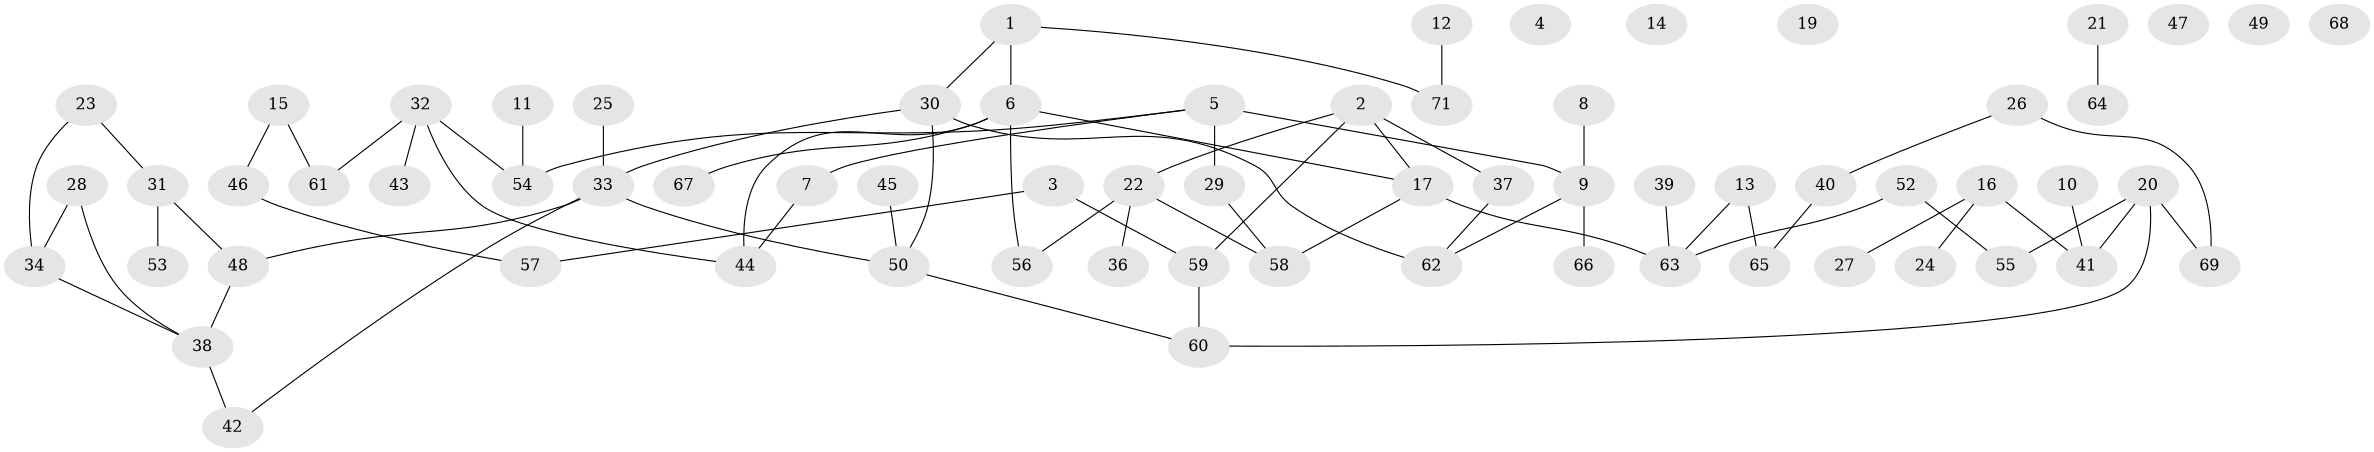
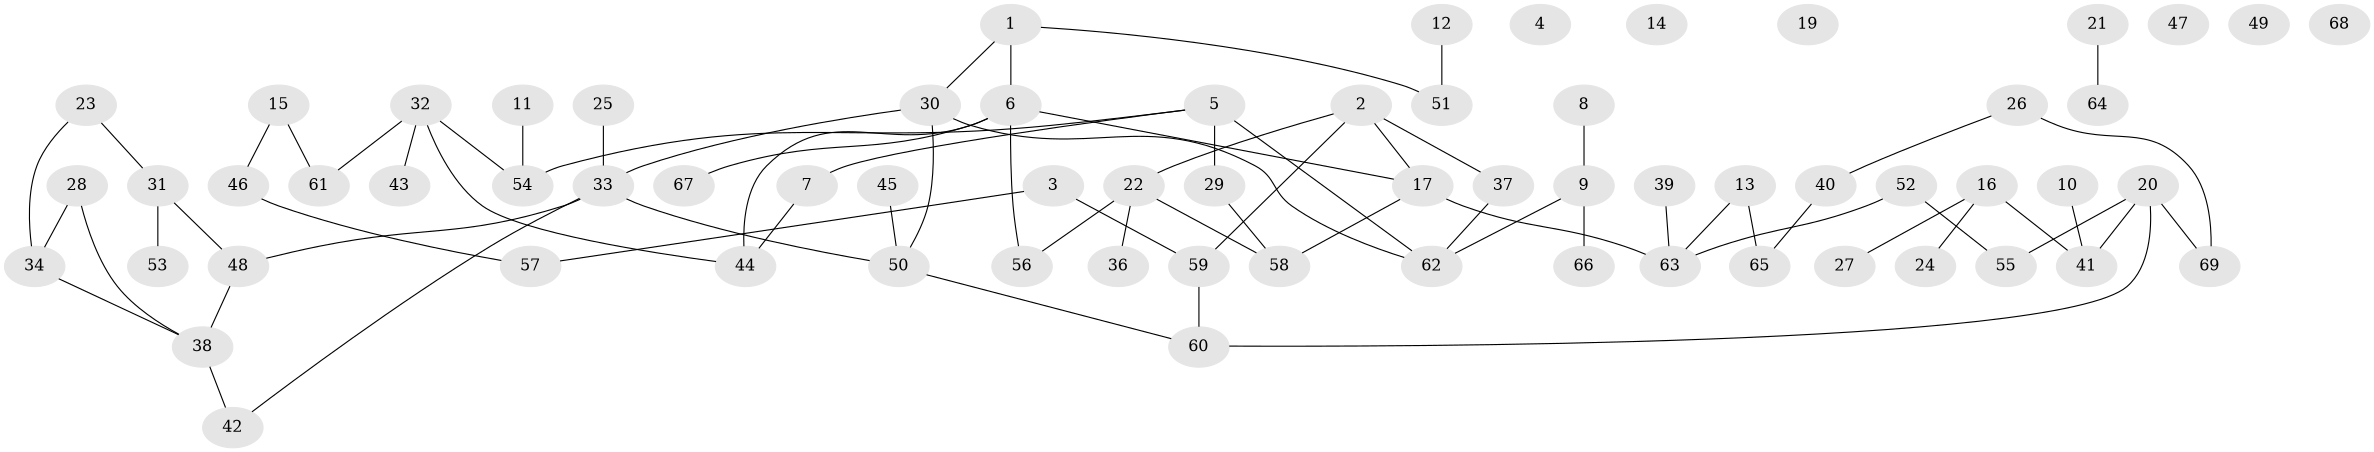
node "71": label "71" -> "51"
edge "5" -- "9": now "5" -- "62"
